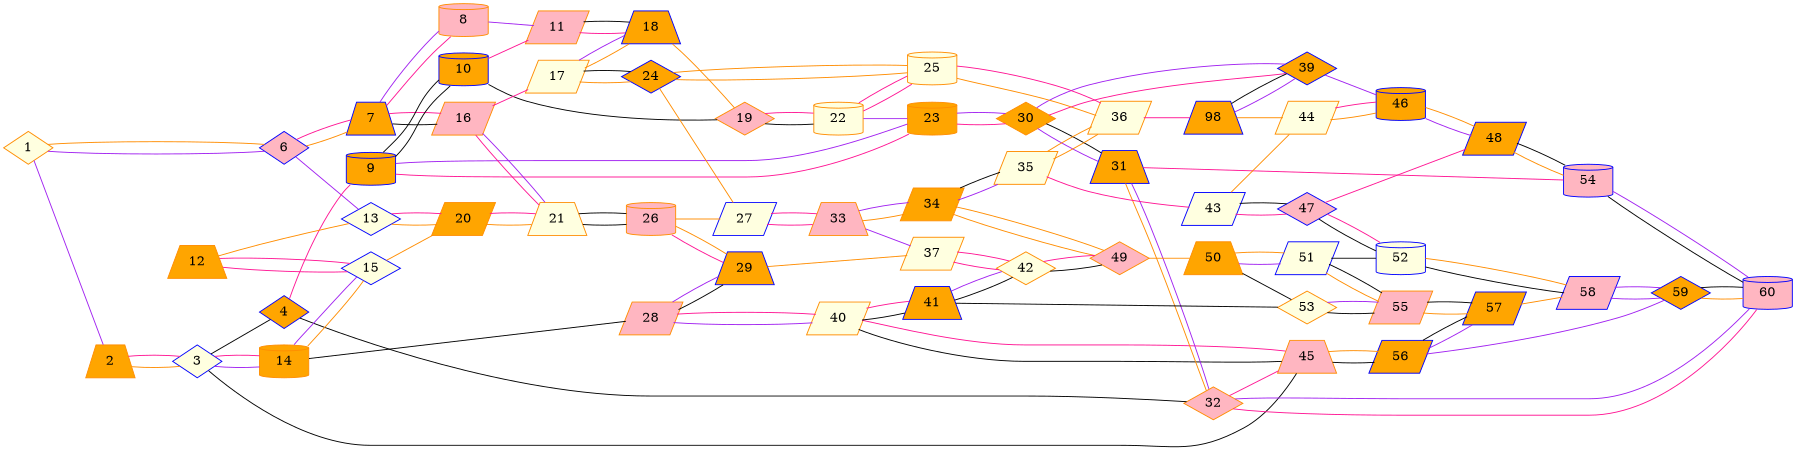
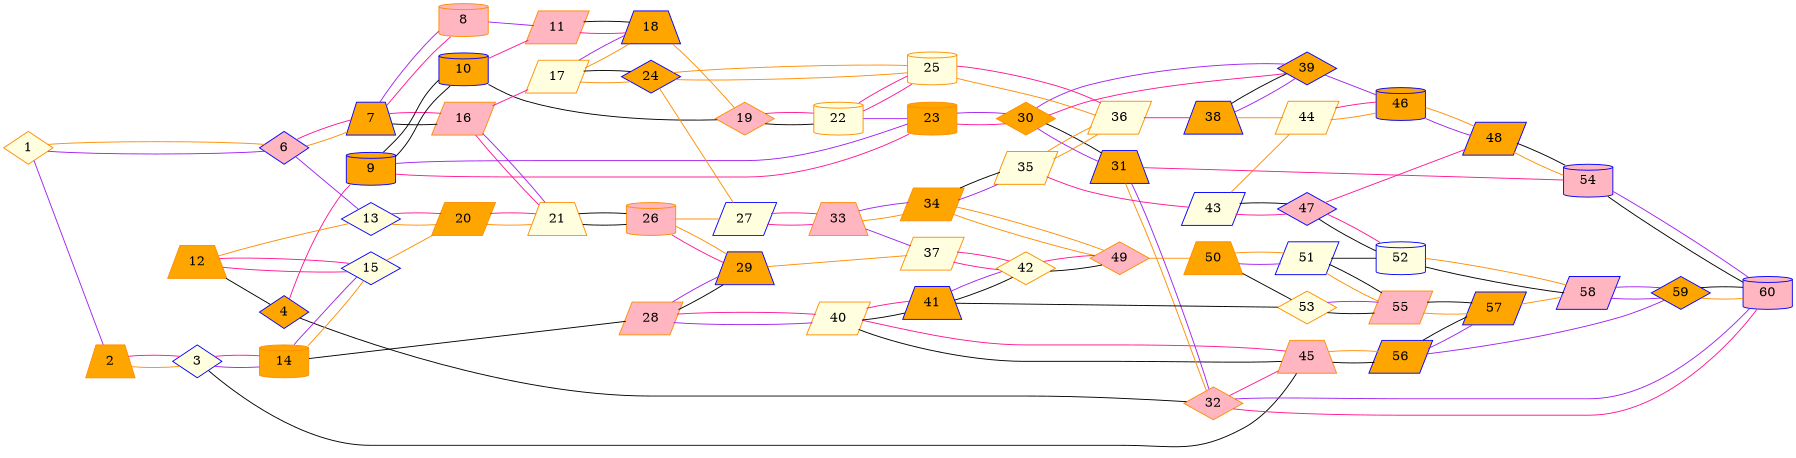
node "98": label "98" -> "38"
edge "4" -- "3": now "4" -- "12"
